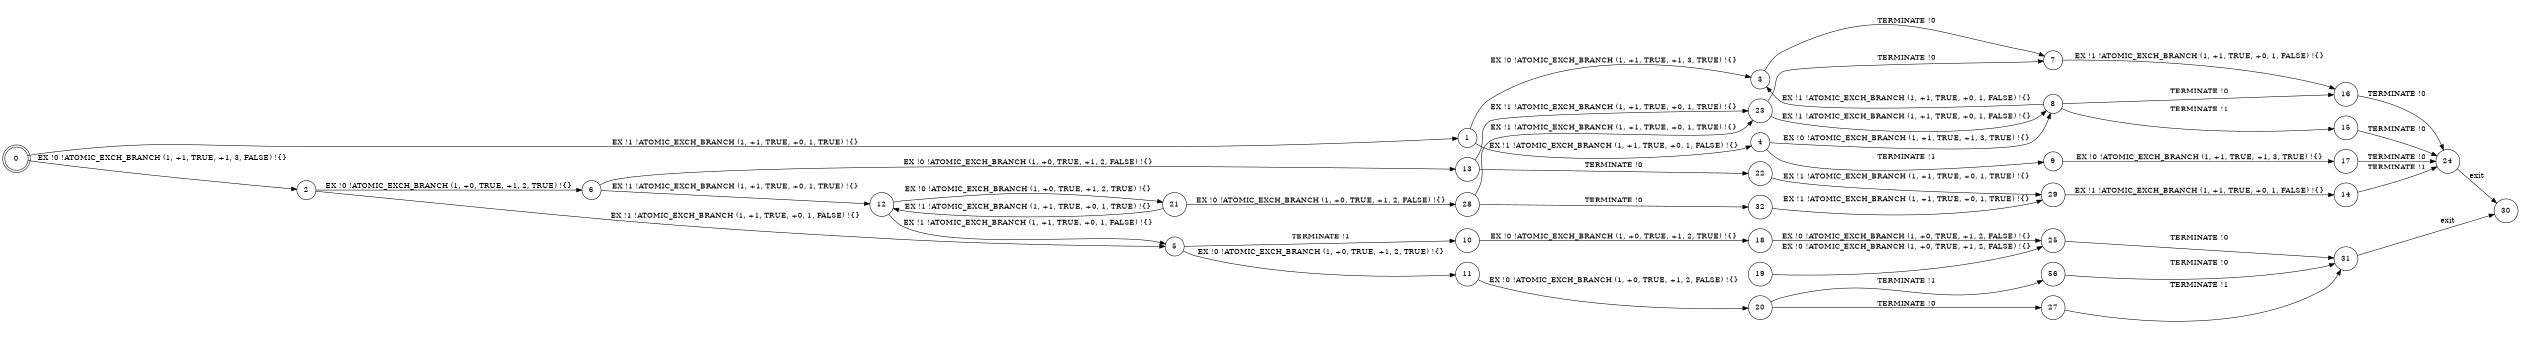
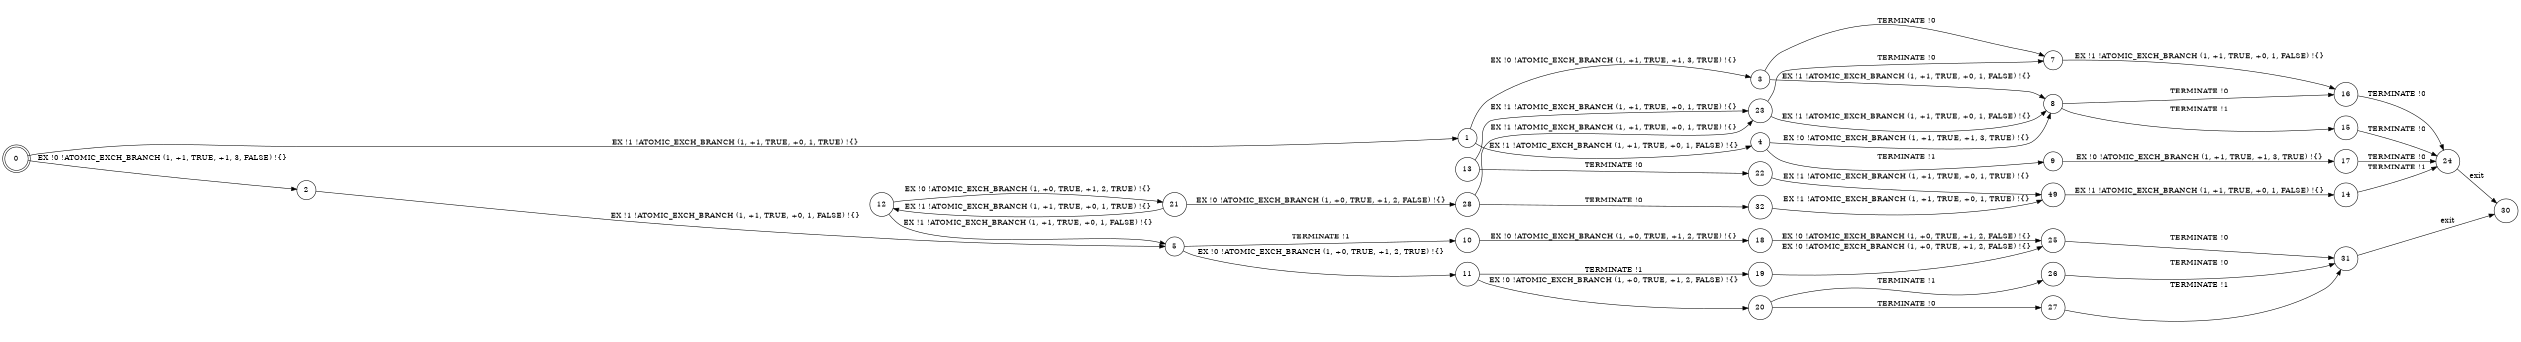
edge "8" -> "3": reversed
node "6": removed
node "29": label "29" -> "49"
edge "11" -> "19": added, label "TERMINATE !1"
node "56": label "56" -> "26"
